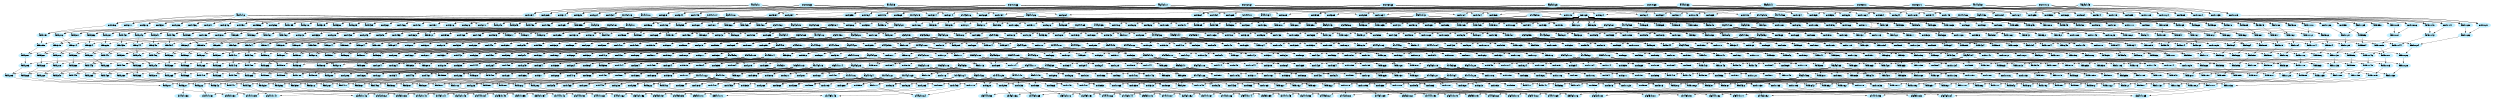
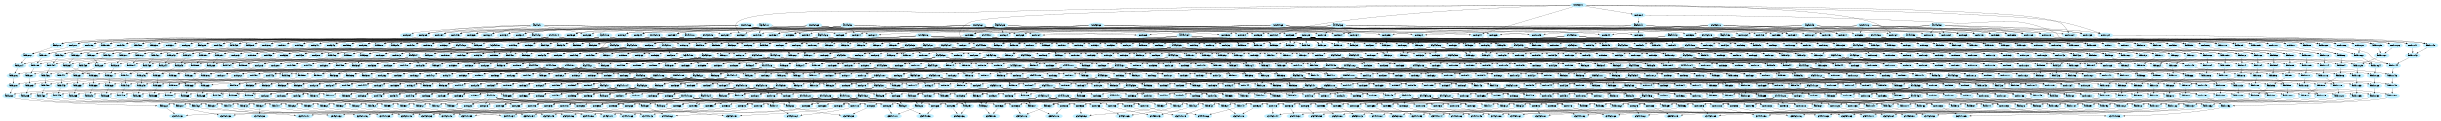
edge "a[5][0]-41" -> "mul-884": reversed
edge "b[0][6]-71" -> "mul-284": now "b[0][6]-71" -> "b[2][4]-85"
edge "mul-1006" -> "add-1007": now "mul-1006" -> "add-1144"
edge "add-574" -> "add-576": now "add-379" -> "add-576"
